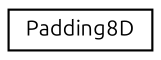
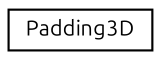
node "Padding8D": label "Padding8D" -> "Padding3D"
